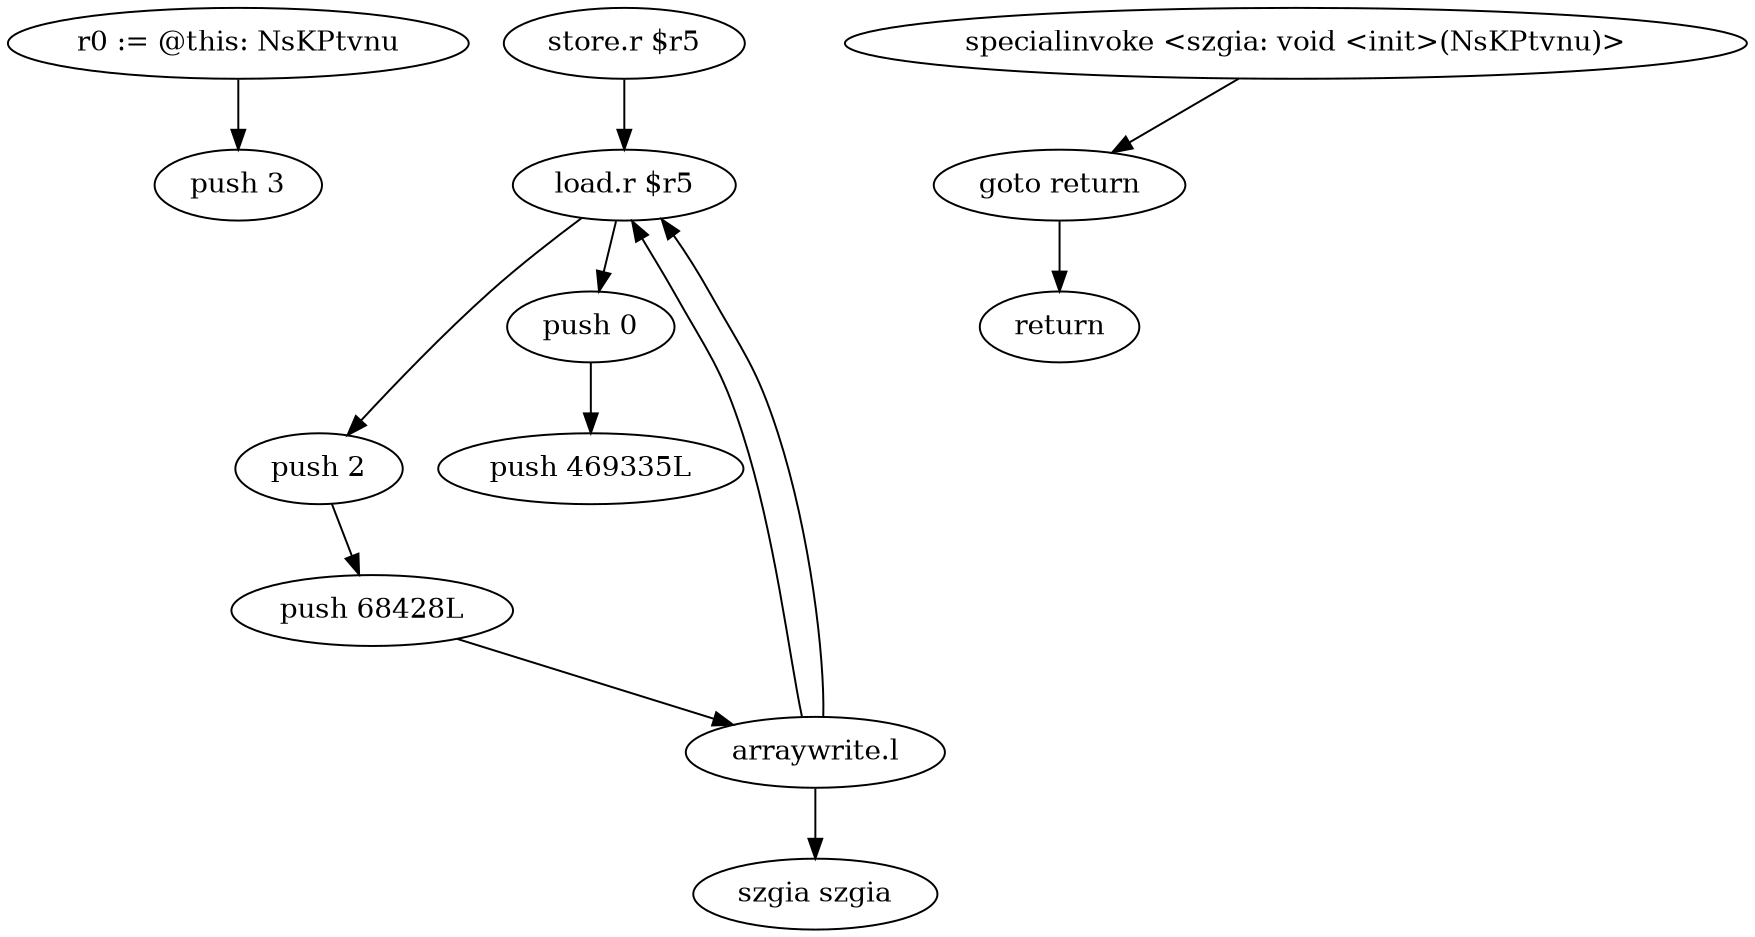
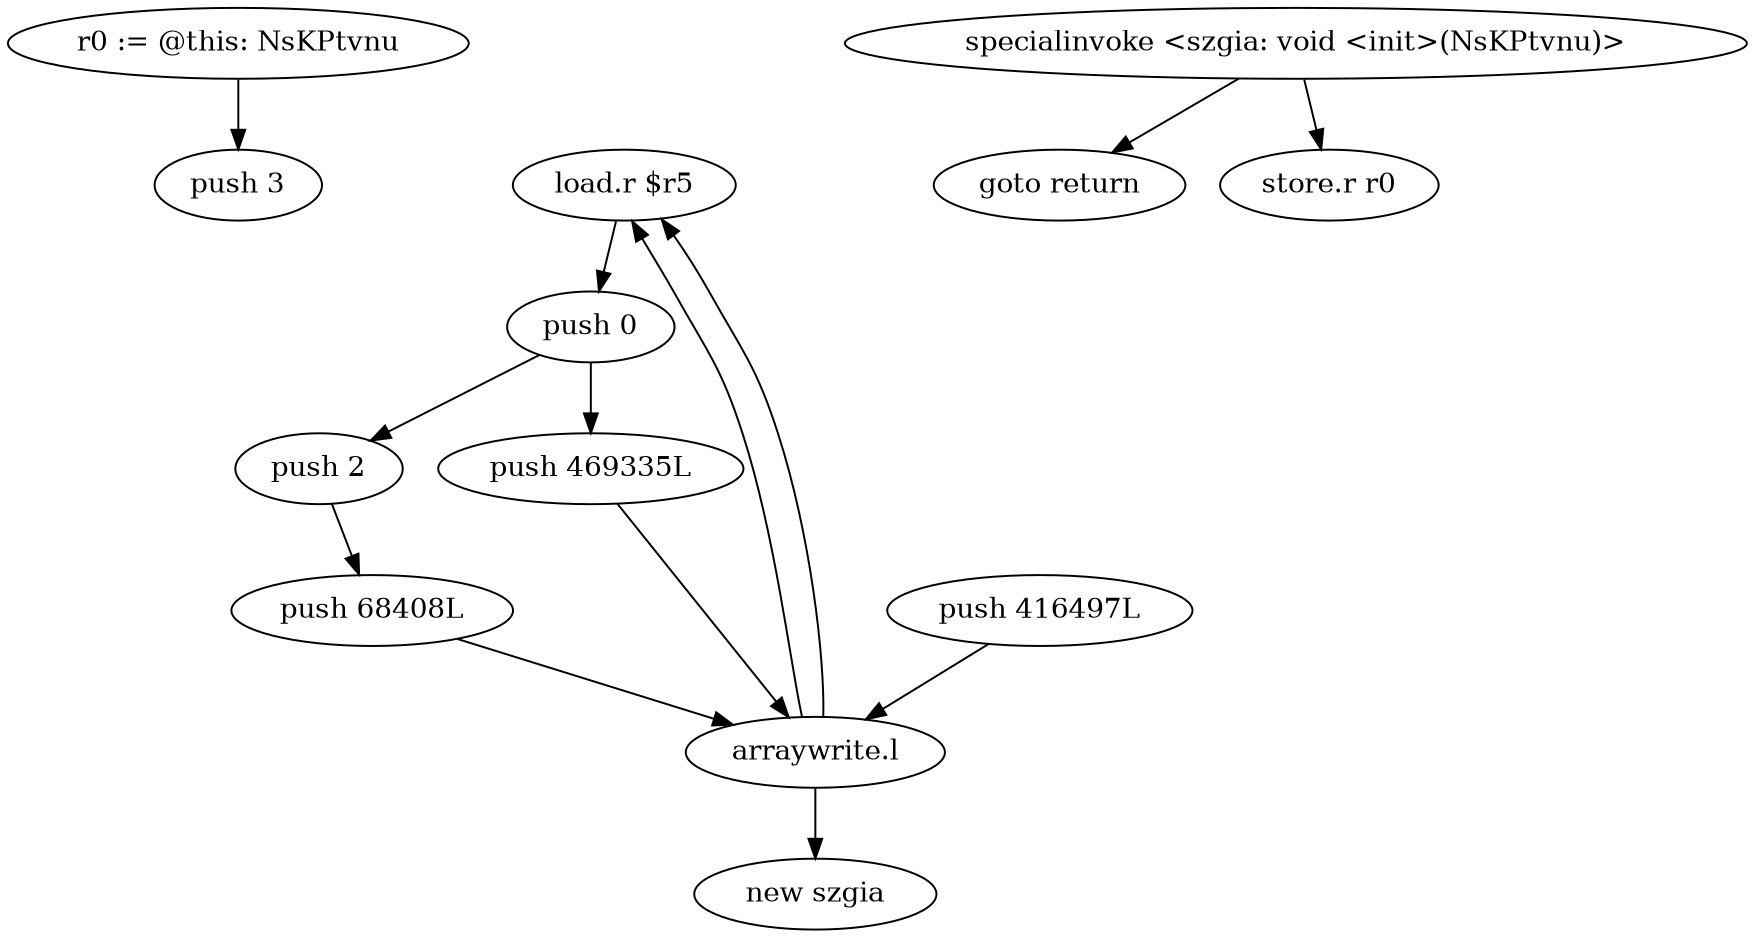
node "store.r $r5": removed
node "store.r r0": added
edge "load.r $r5" -> "push 2": now "push 0" -> "push 2"
node "return": removed
edge "push 469335L" -> "arraywrite.l": added
node "push 68428L": label "push 68428L" -> "push 68408L"
node "push 416497L": added
node "szgia szgia": label "szgia szgia" -> "new szgia"
